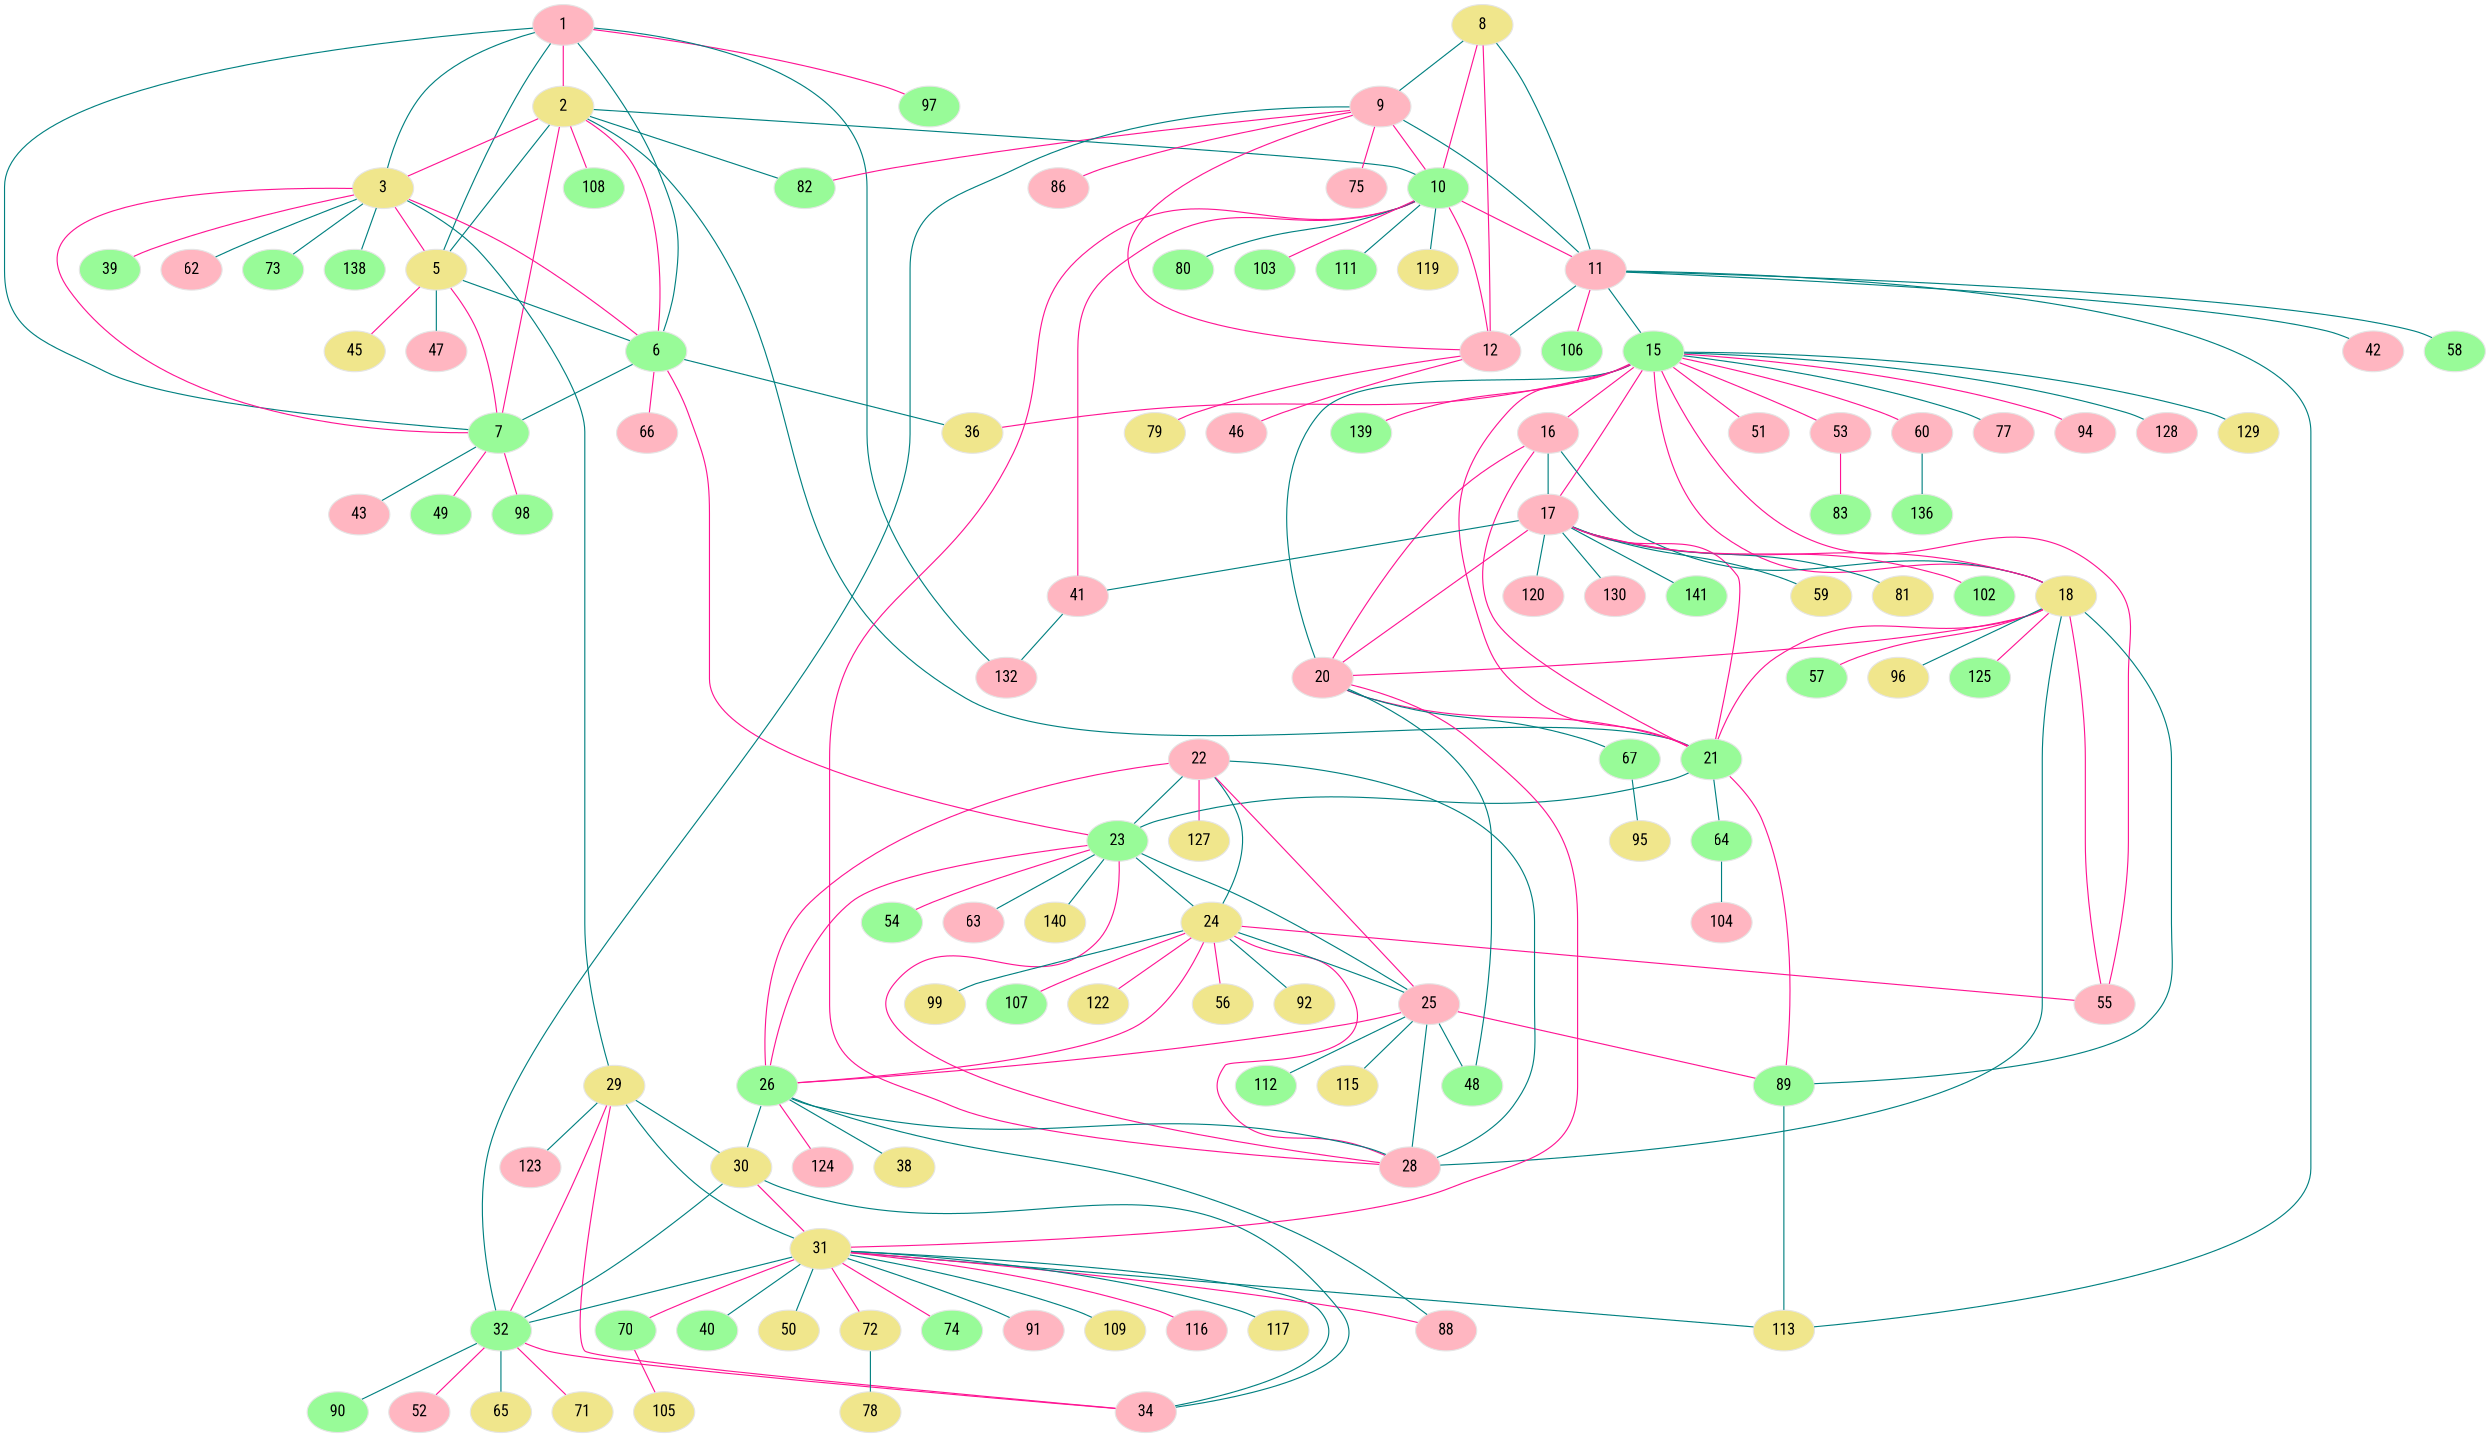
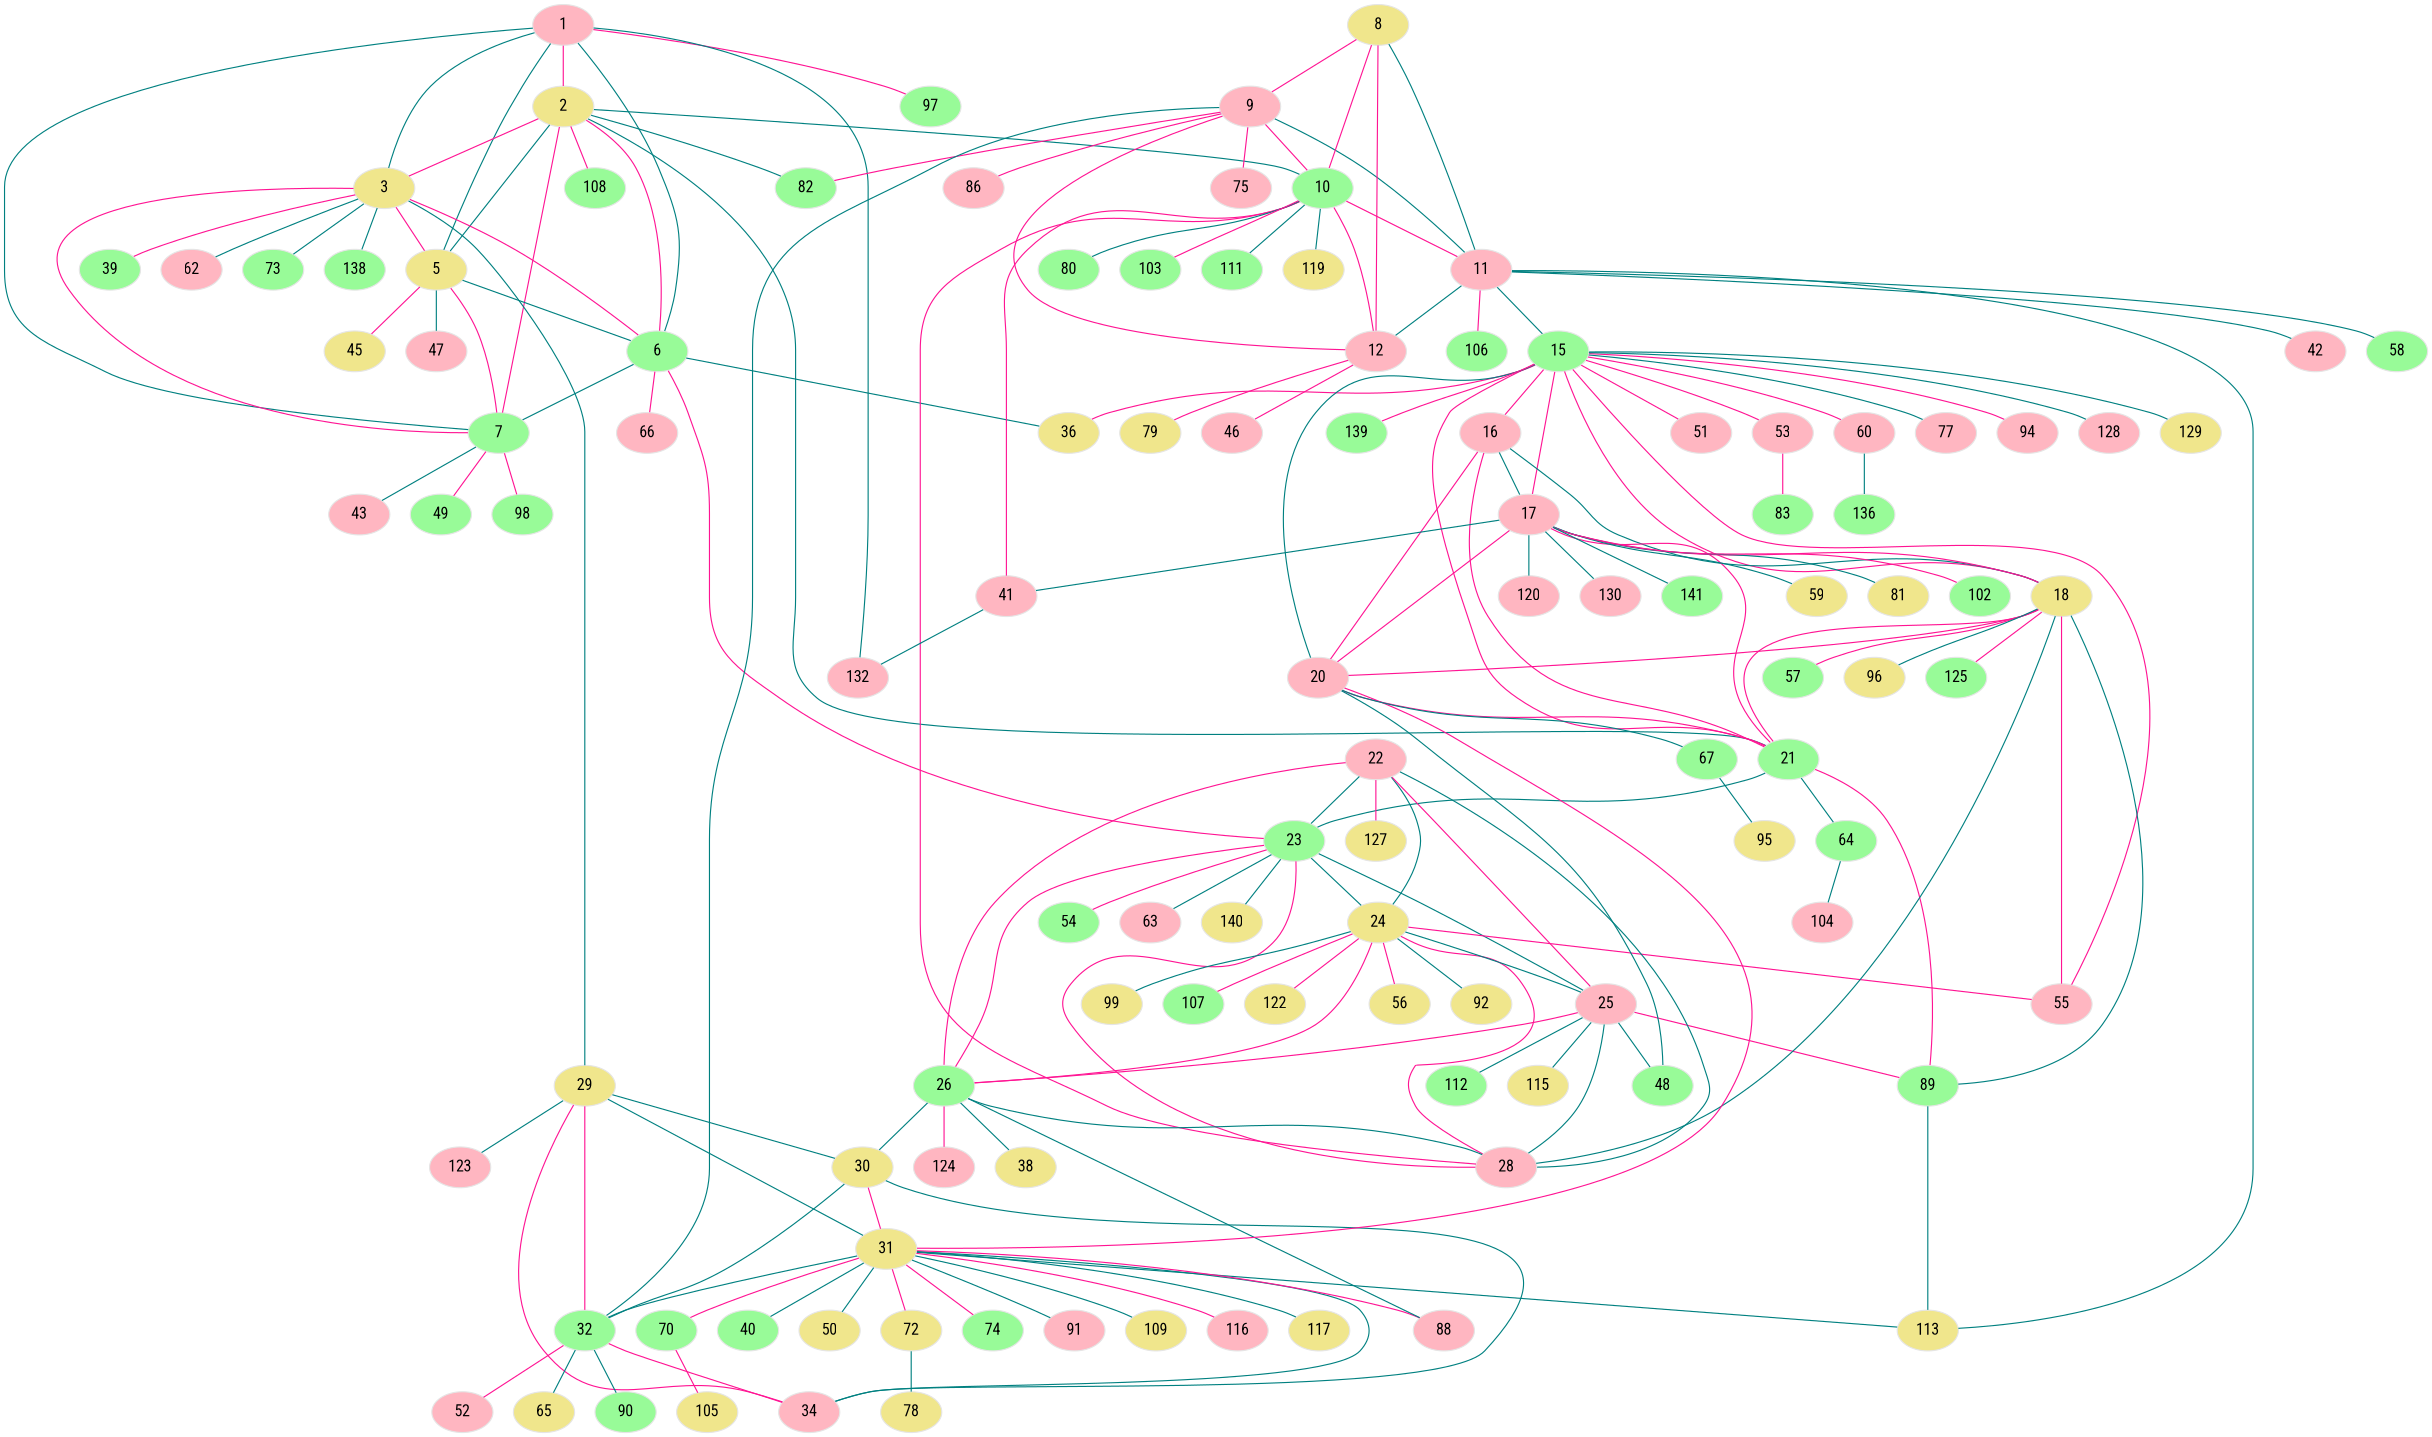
edge "8" -- "9": color teal -> deeppink
node "71": removed
